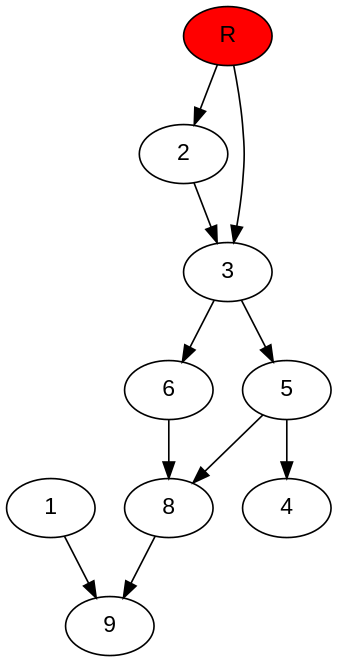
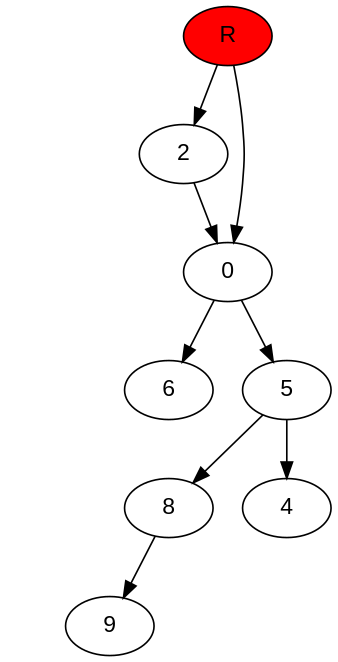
node "3": label "3" -> "0"
edge "6" -> "8": removed
node "1": removed
